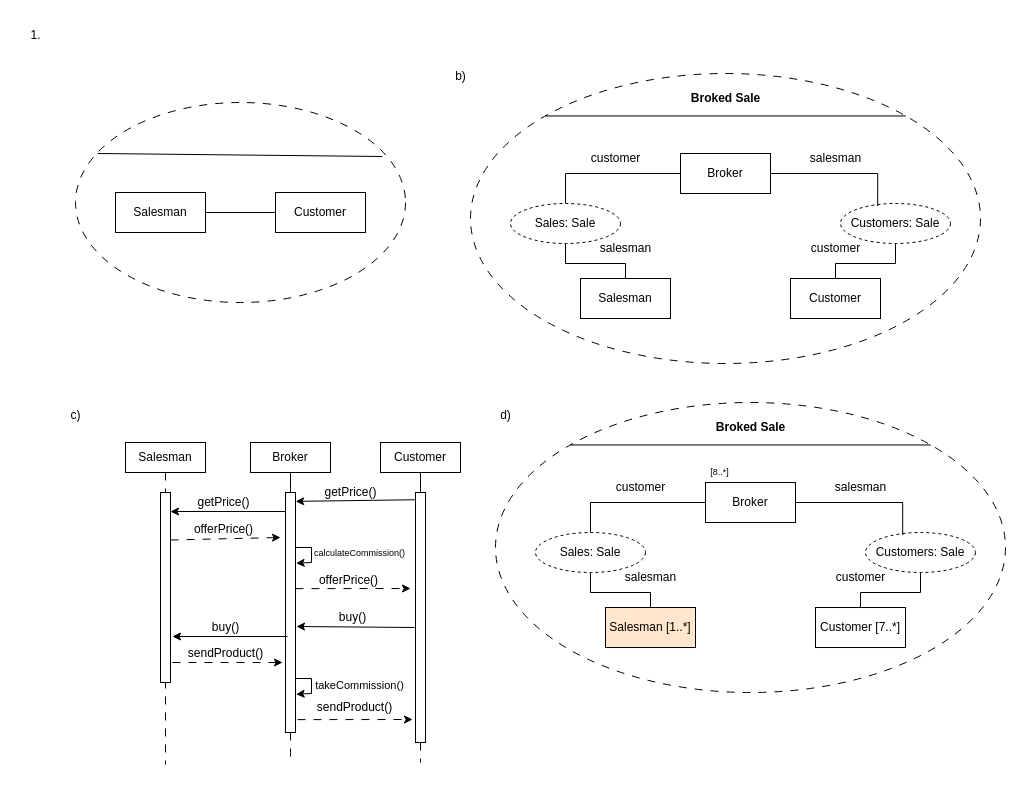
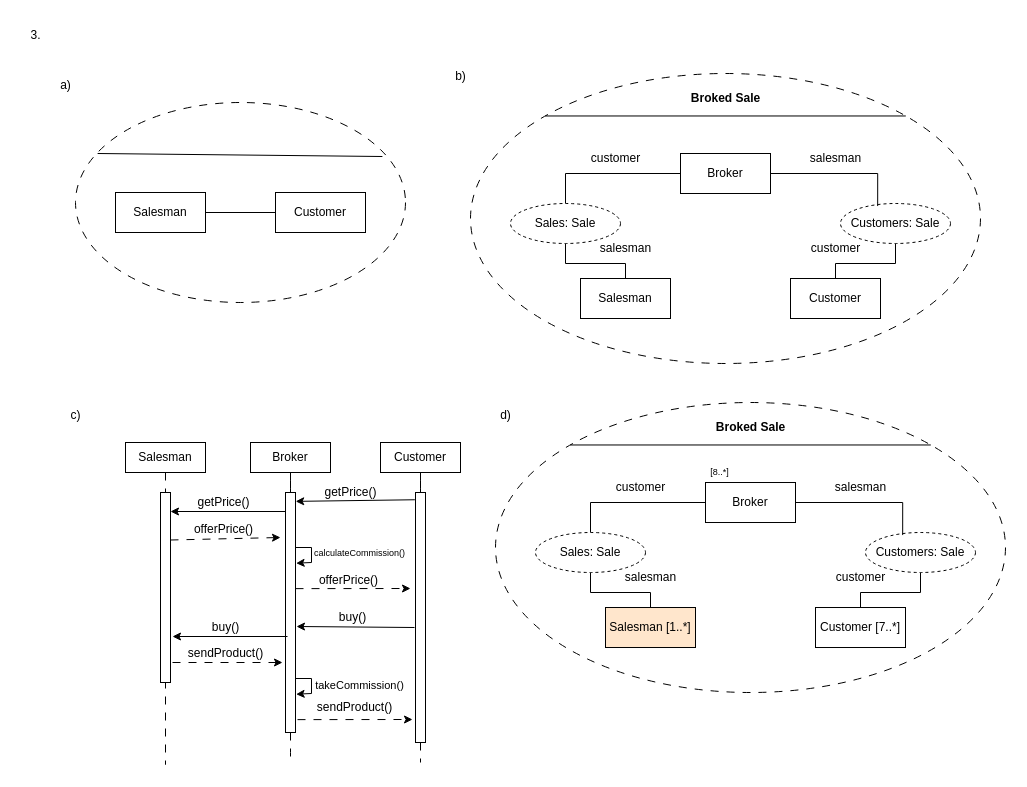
node "1.": label "1." -> "3."
node "a)": added
